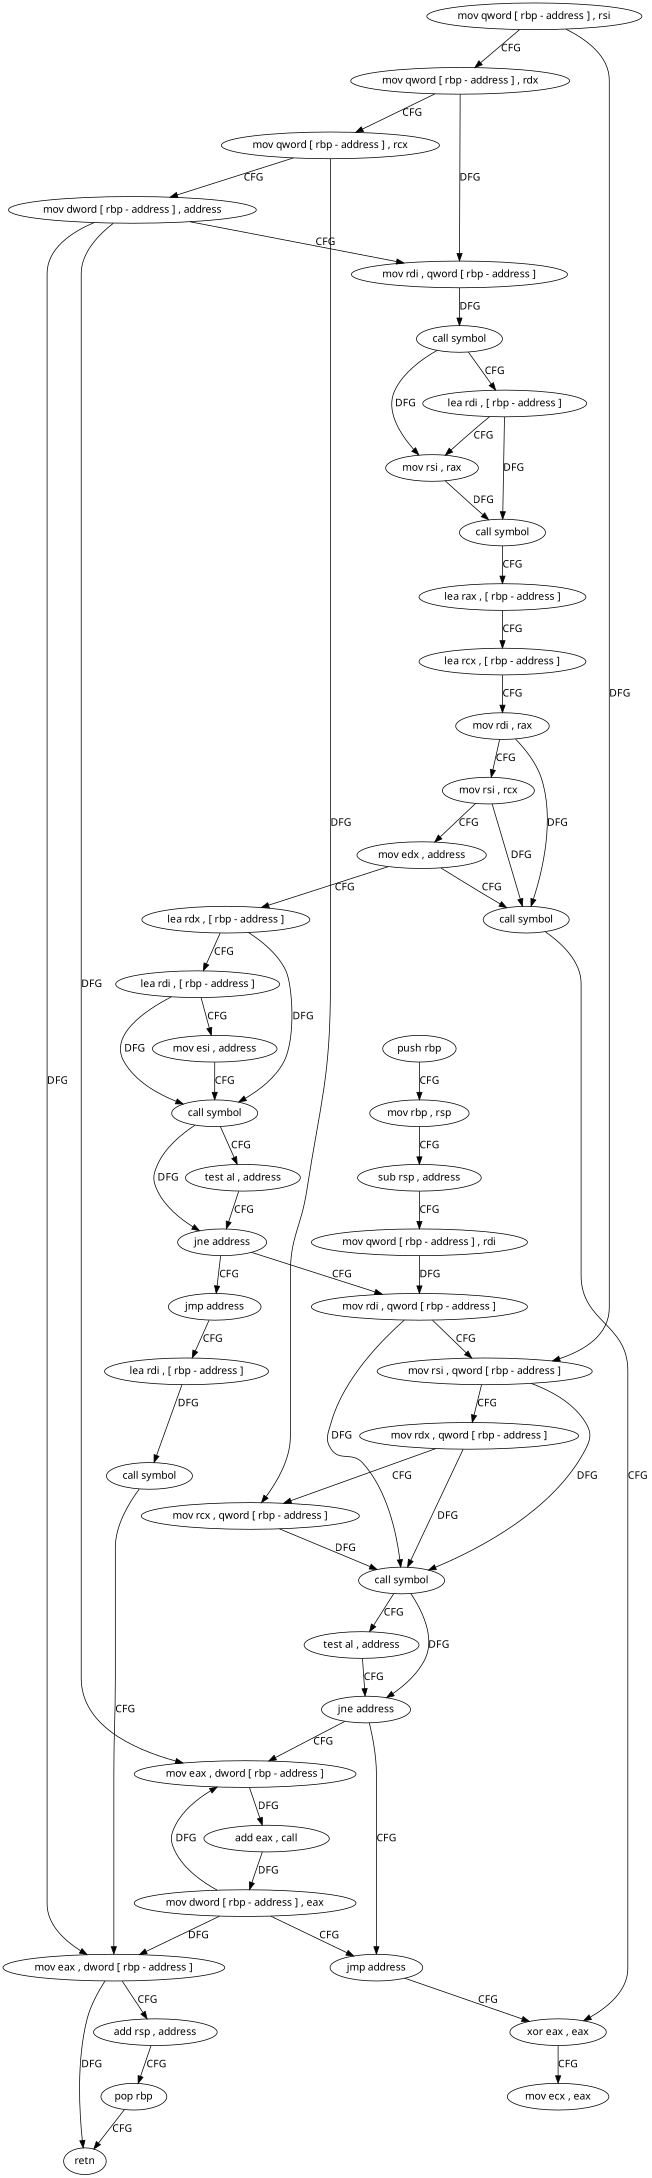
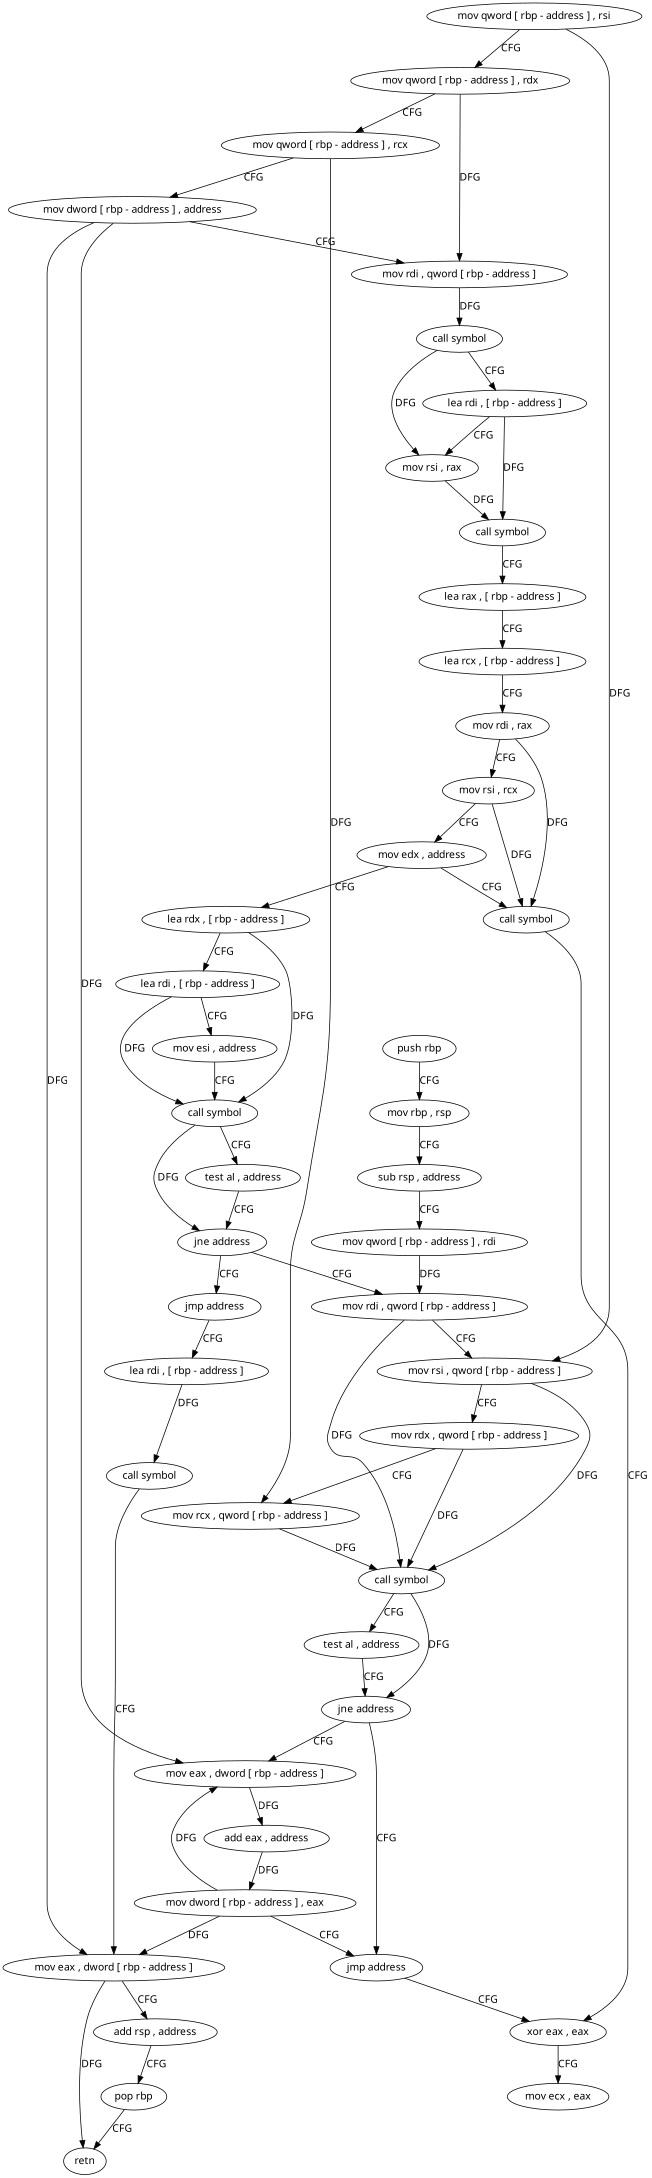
node "add eax , call": label "add eax , call" -> "add eax , address"
